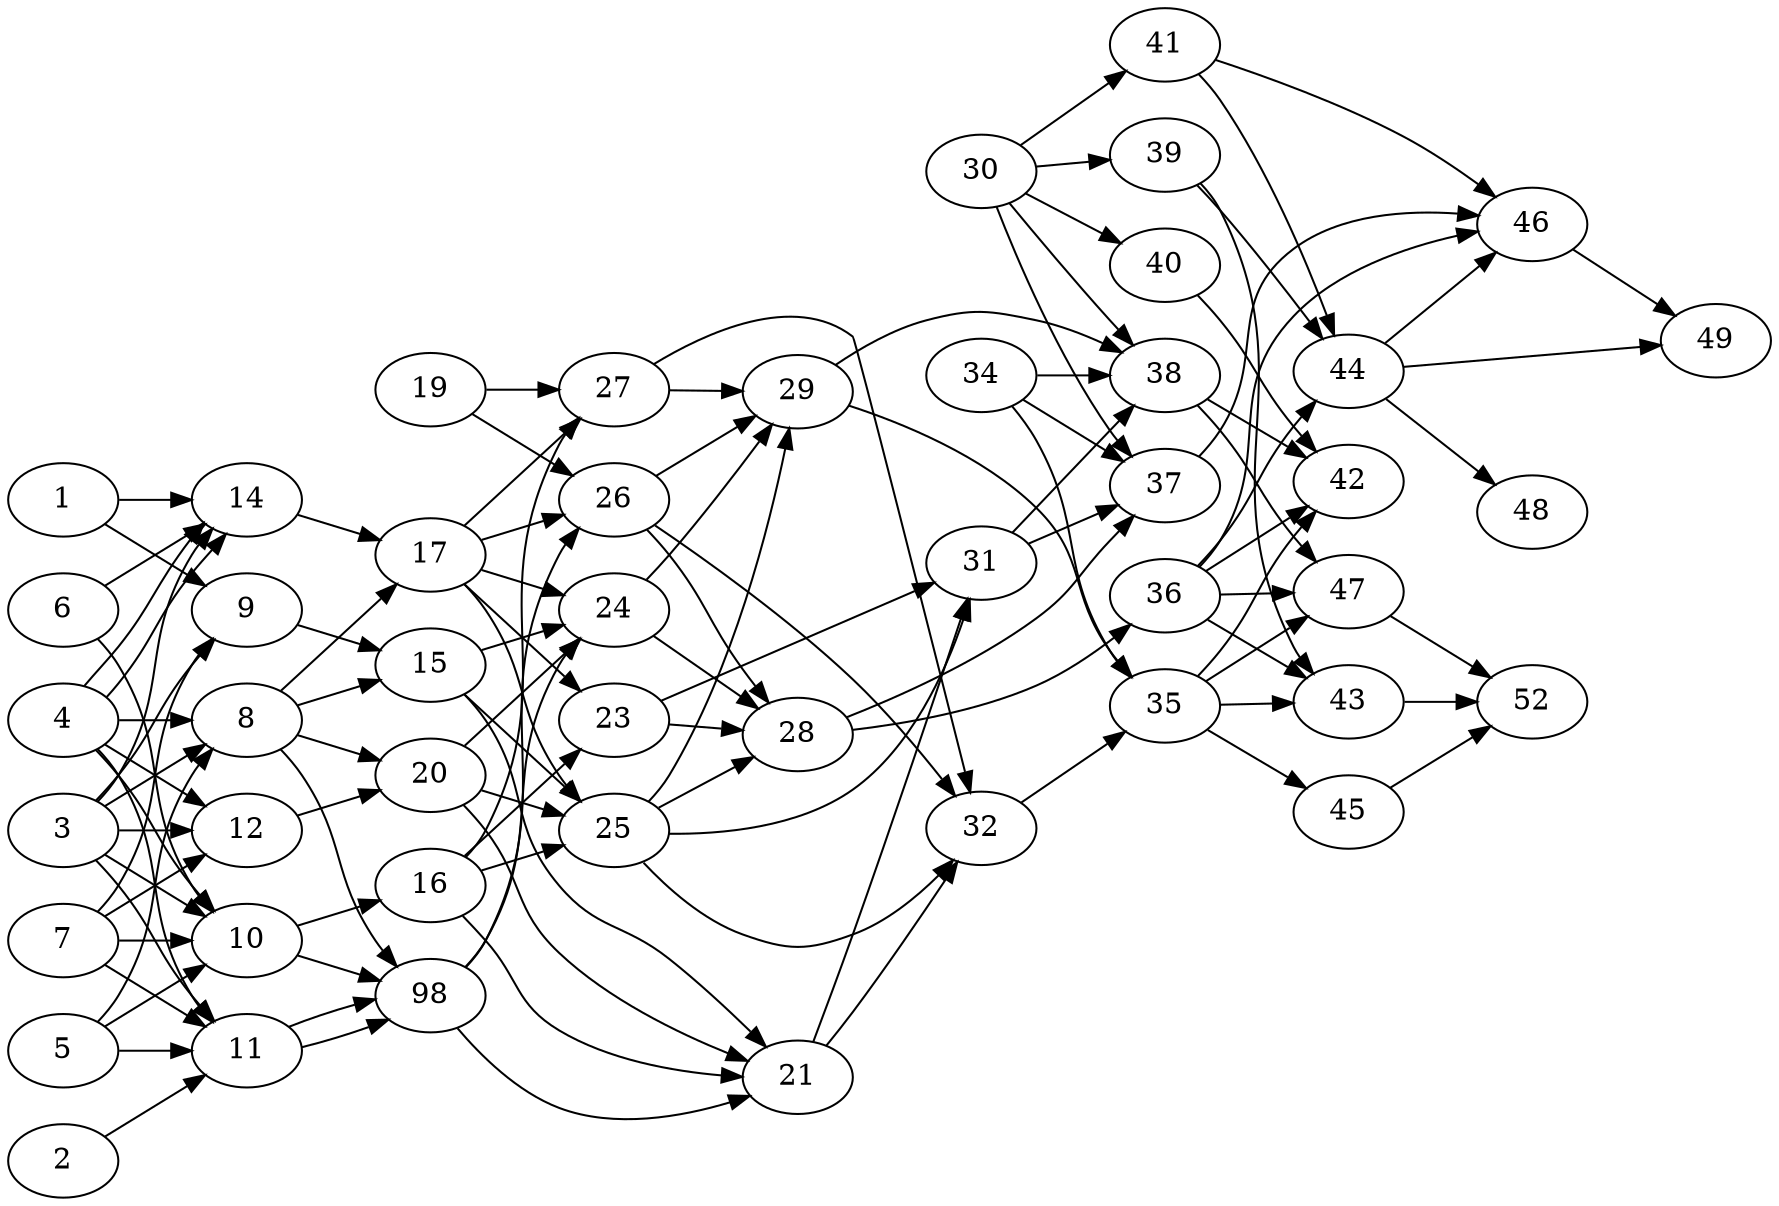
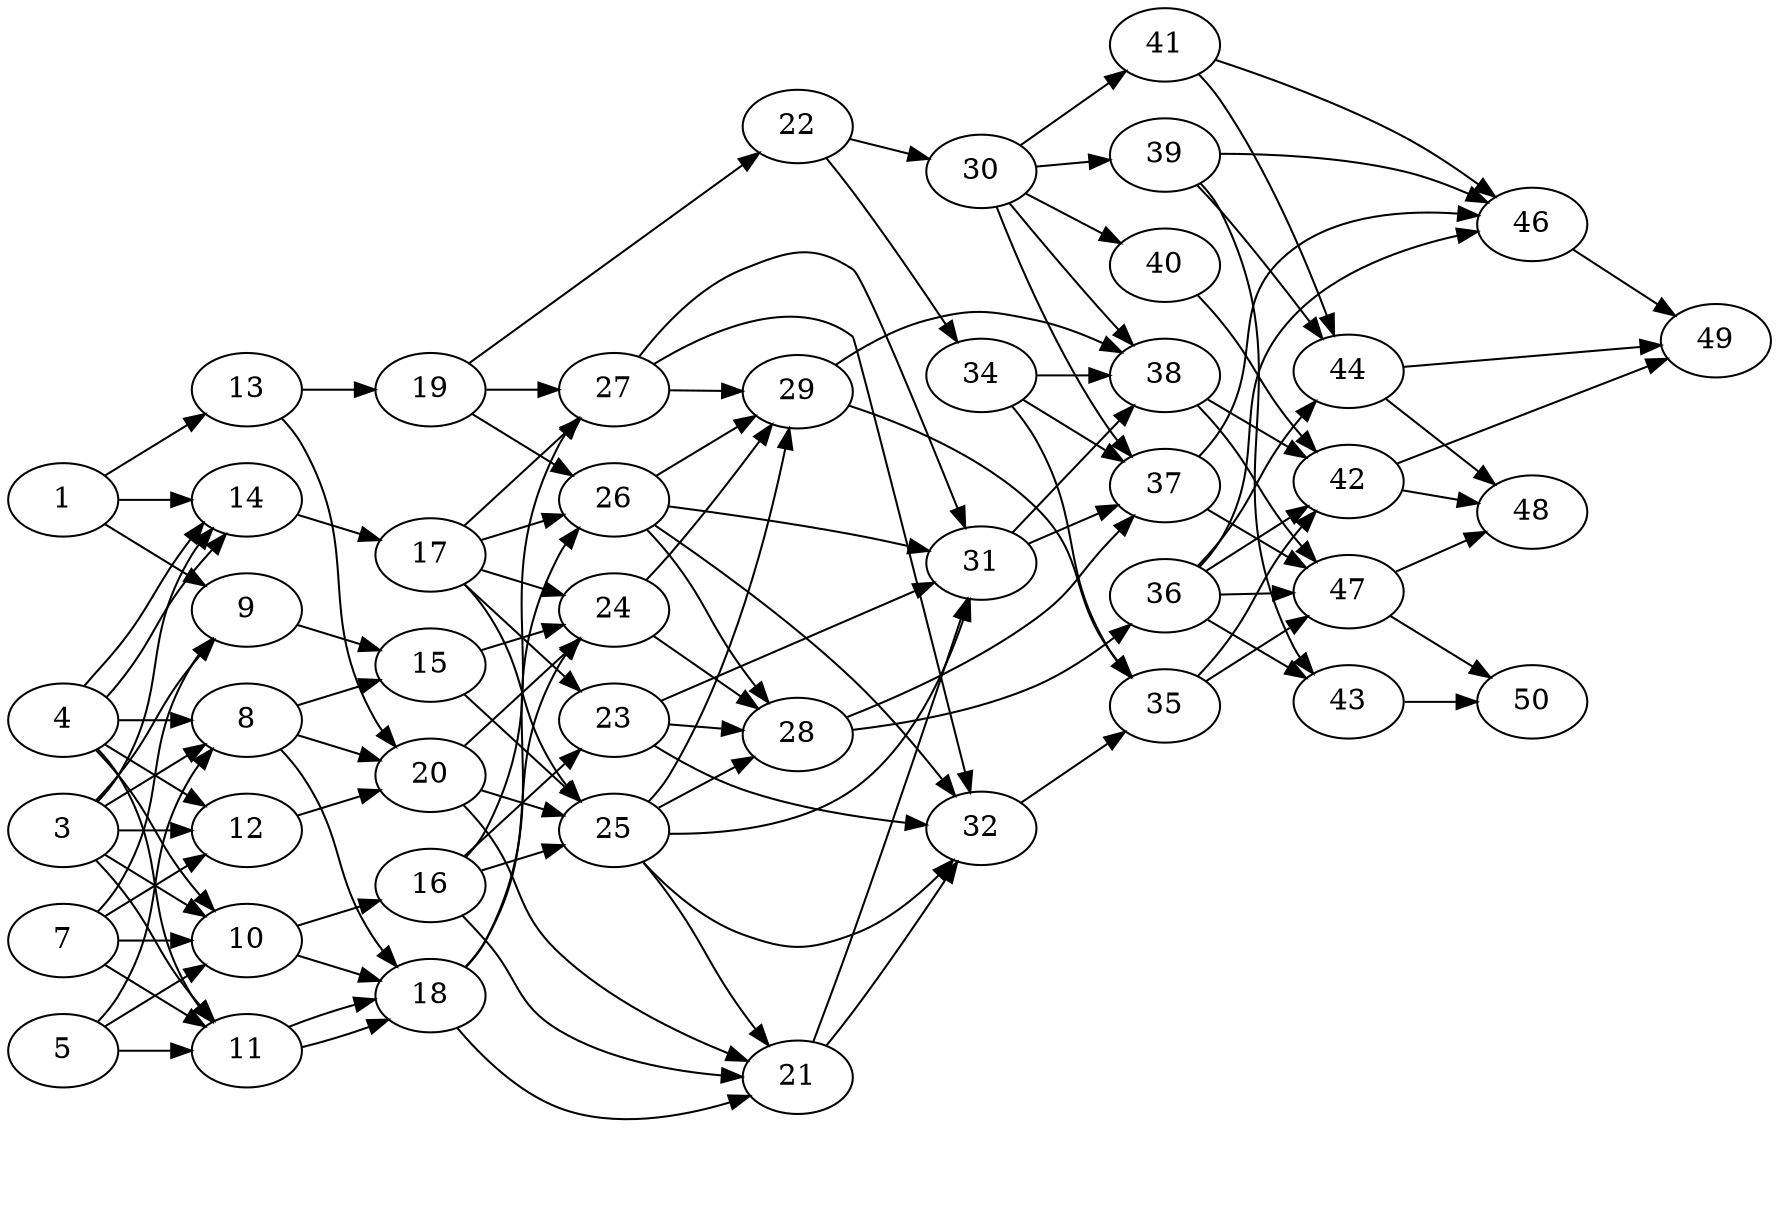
node "22": added
edge "27" -> "31": added
edge "44" -> "46": now "39" -> "46"
node "13": added
edge "42" -> "49": added
edge "42" -> "48": added
edge "26" -> "31": added
edge "37" -> "47": added
edge "47" -> "48": added
node "6": removed
edge "8" -> "17": removed
node "52": label "52" -> "50"
edge "35" -> "43": removed
edge "23" -> "32": added
node "45": removed
edge "15" -> "21": now "25" -> "21"
node "98": label "98" -> "18"
node "2": removed
